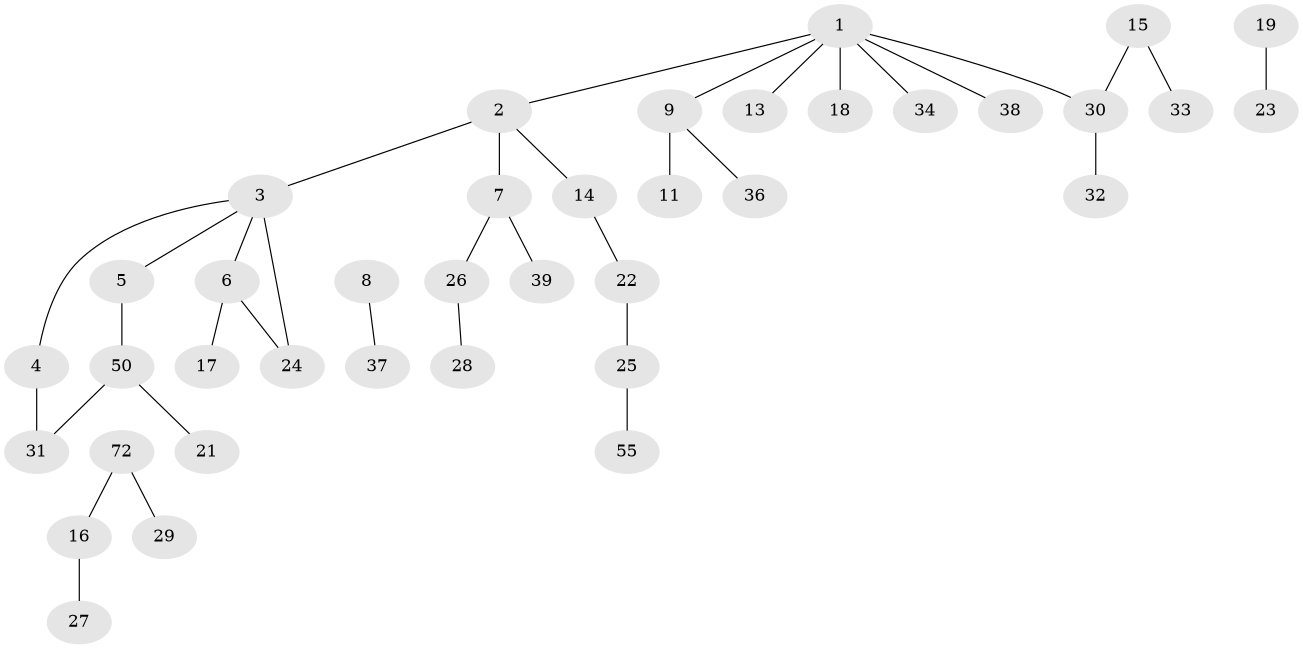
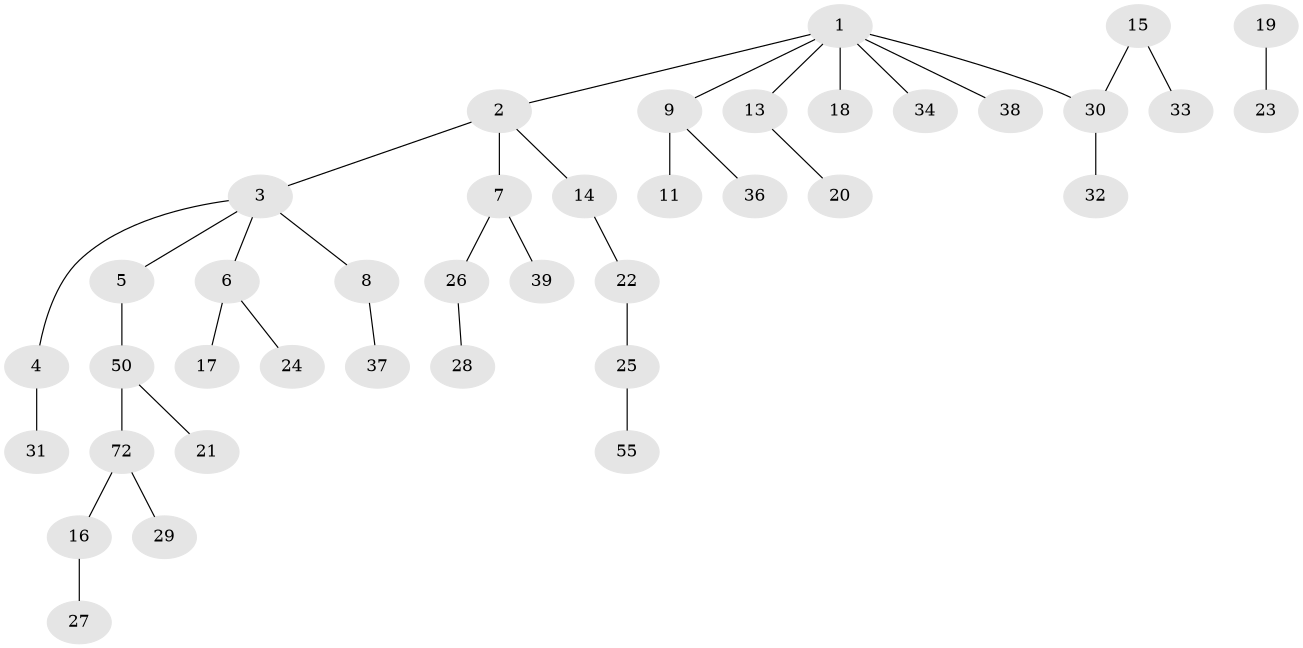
node "20": added
edge "3" -- "24": now "3" -- "8"
edge "50" -- "31": now "50" -- "72"
